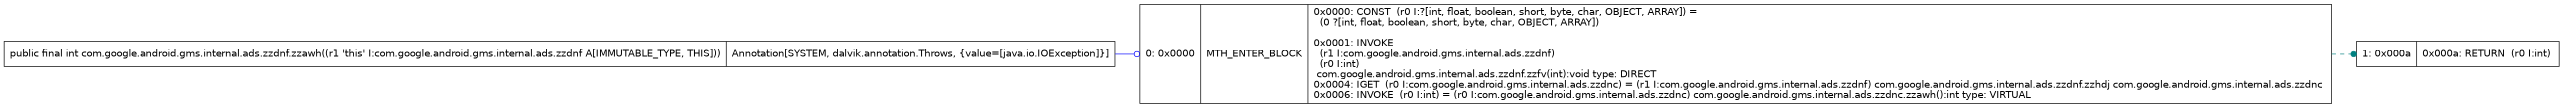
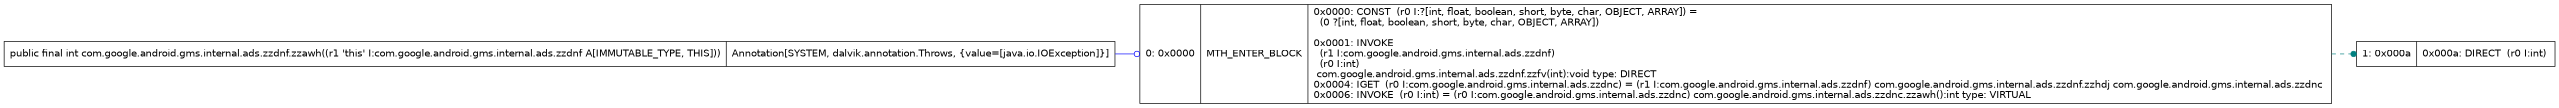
node "1: 0x000a": text "0x000a: RETURN  (r0 I:int)" -> "0x000a: DIRECT  (r0 I:int)"
